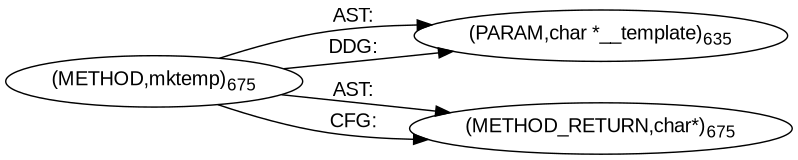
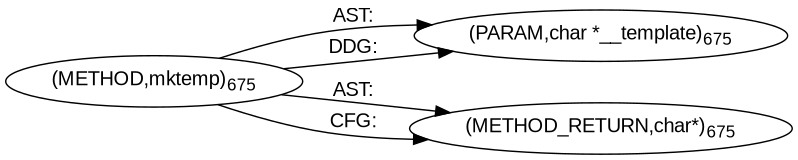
node "(PARAM,char *__template)": text "635" -> "675"
